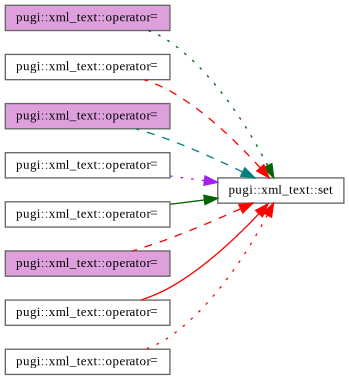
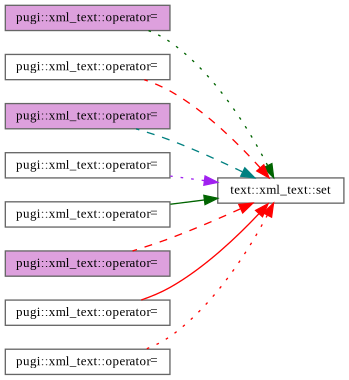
node "pugi::xml_text::set": label "pugi::xml_text::set" -> "text::xml_text::set"
